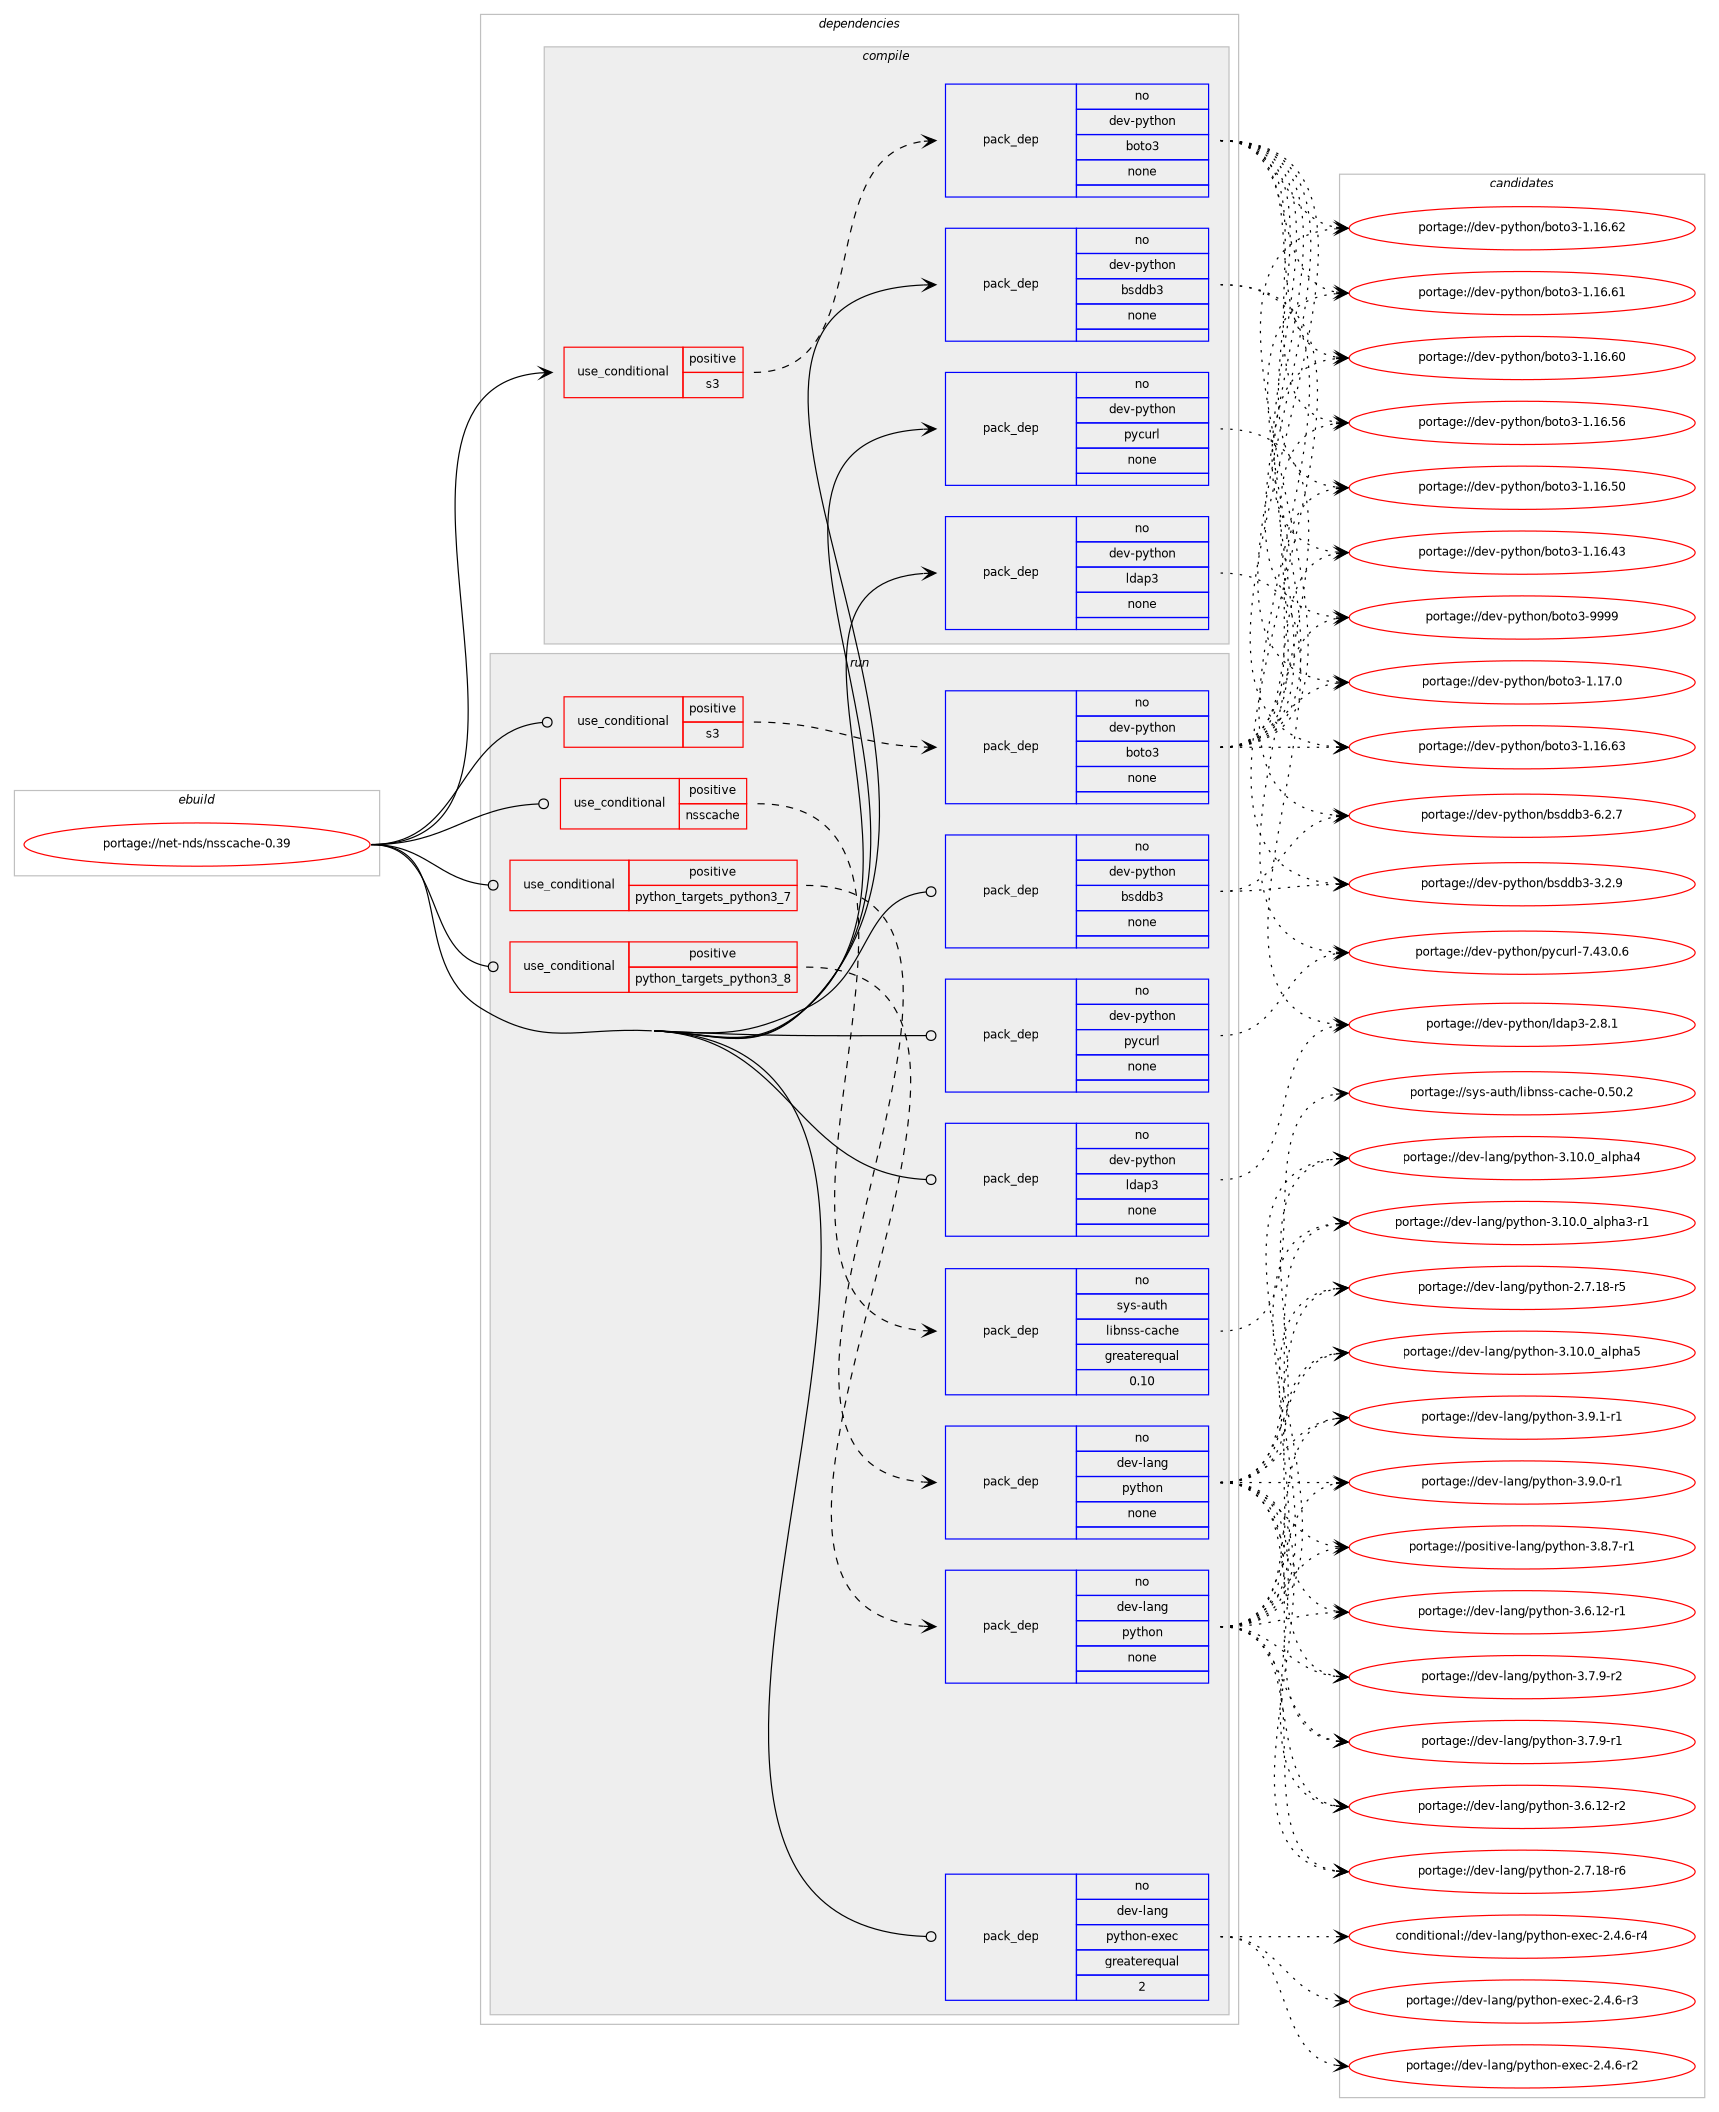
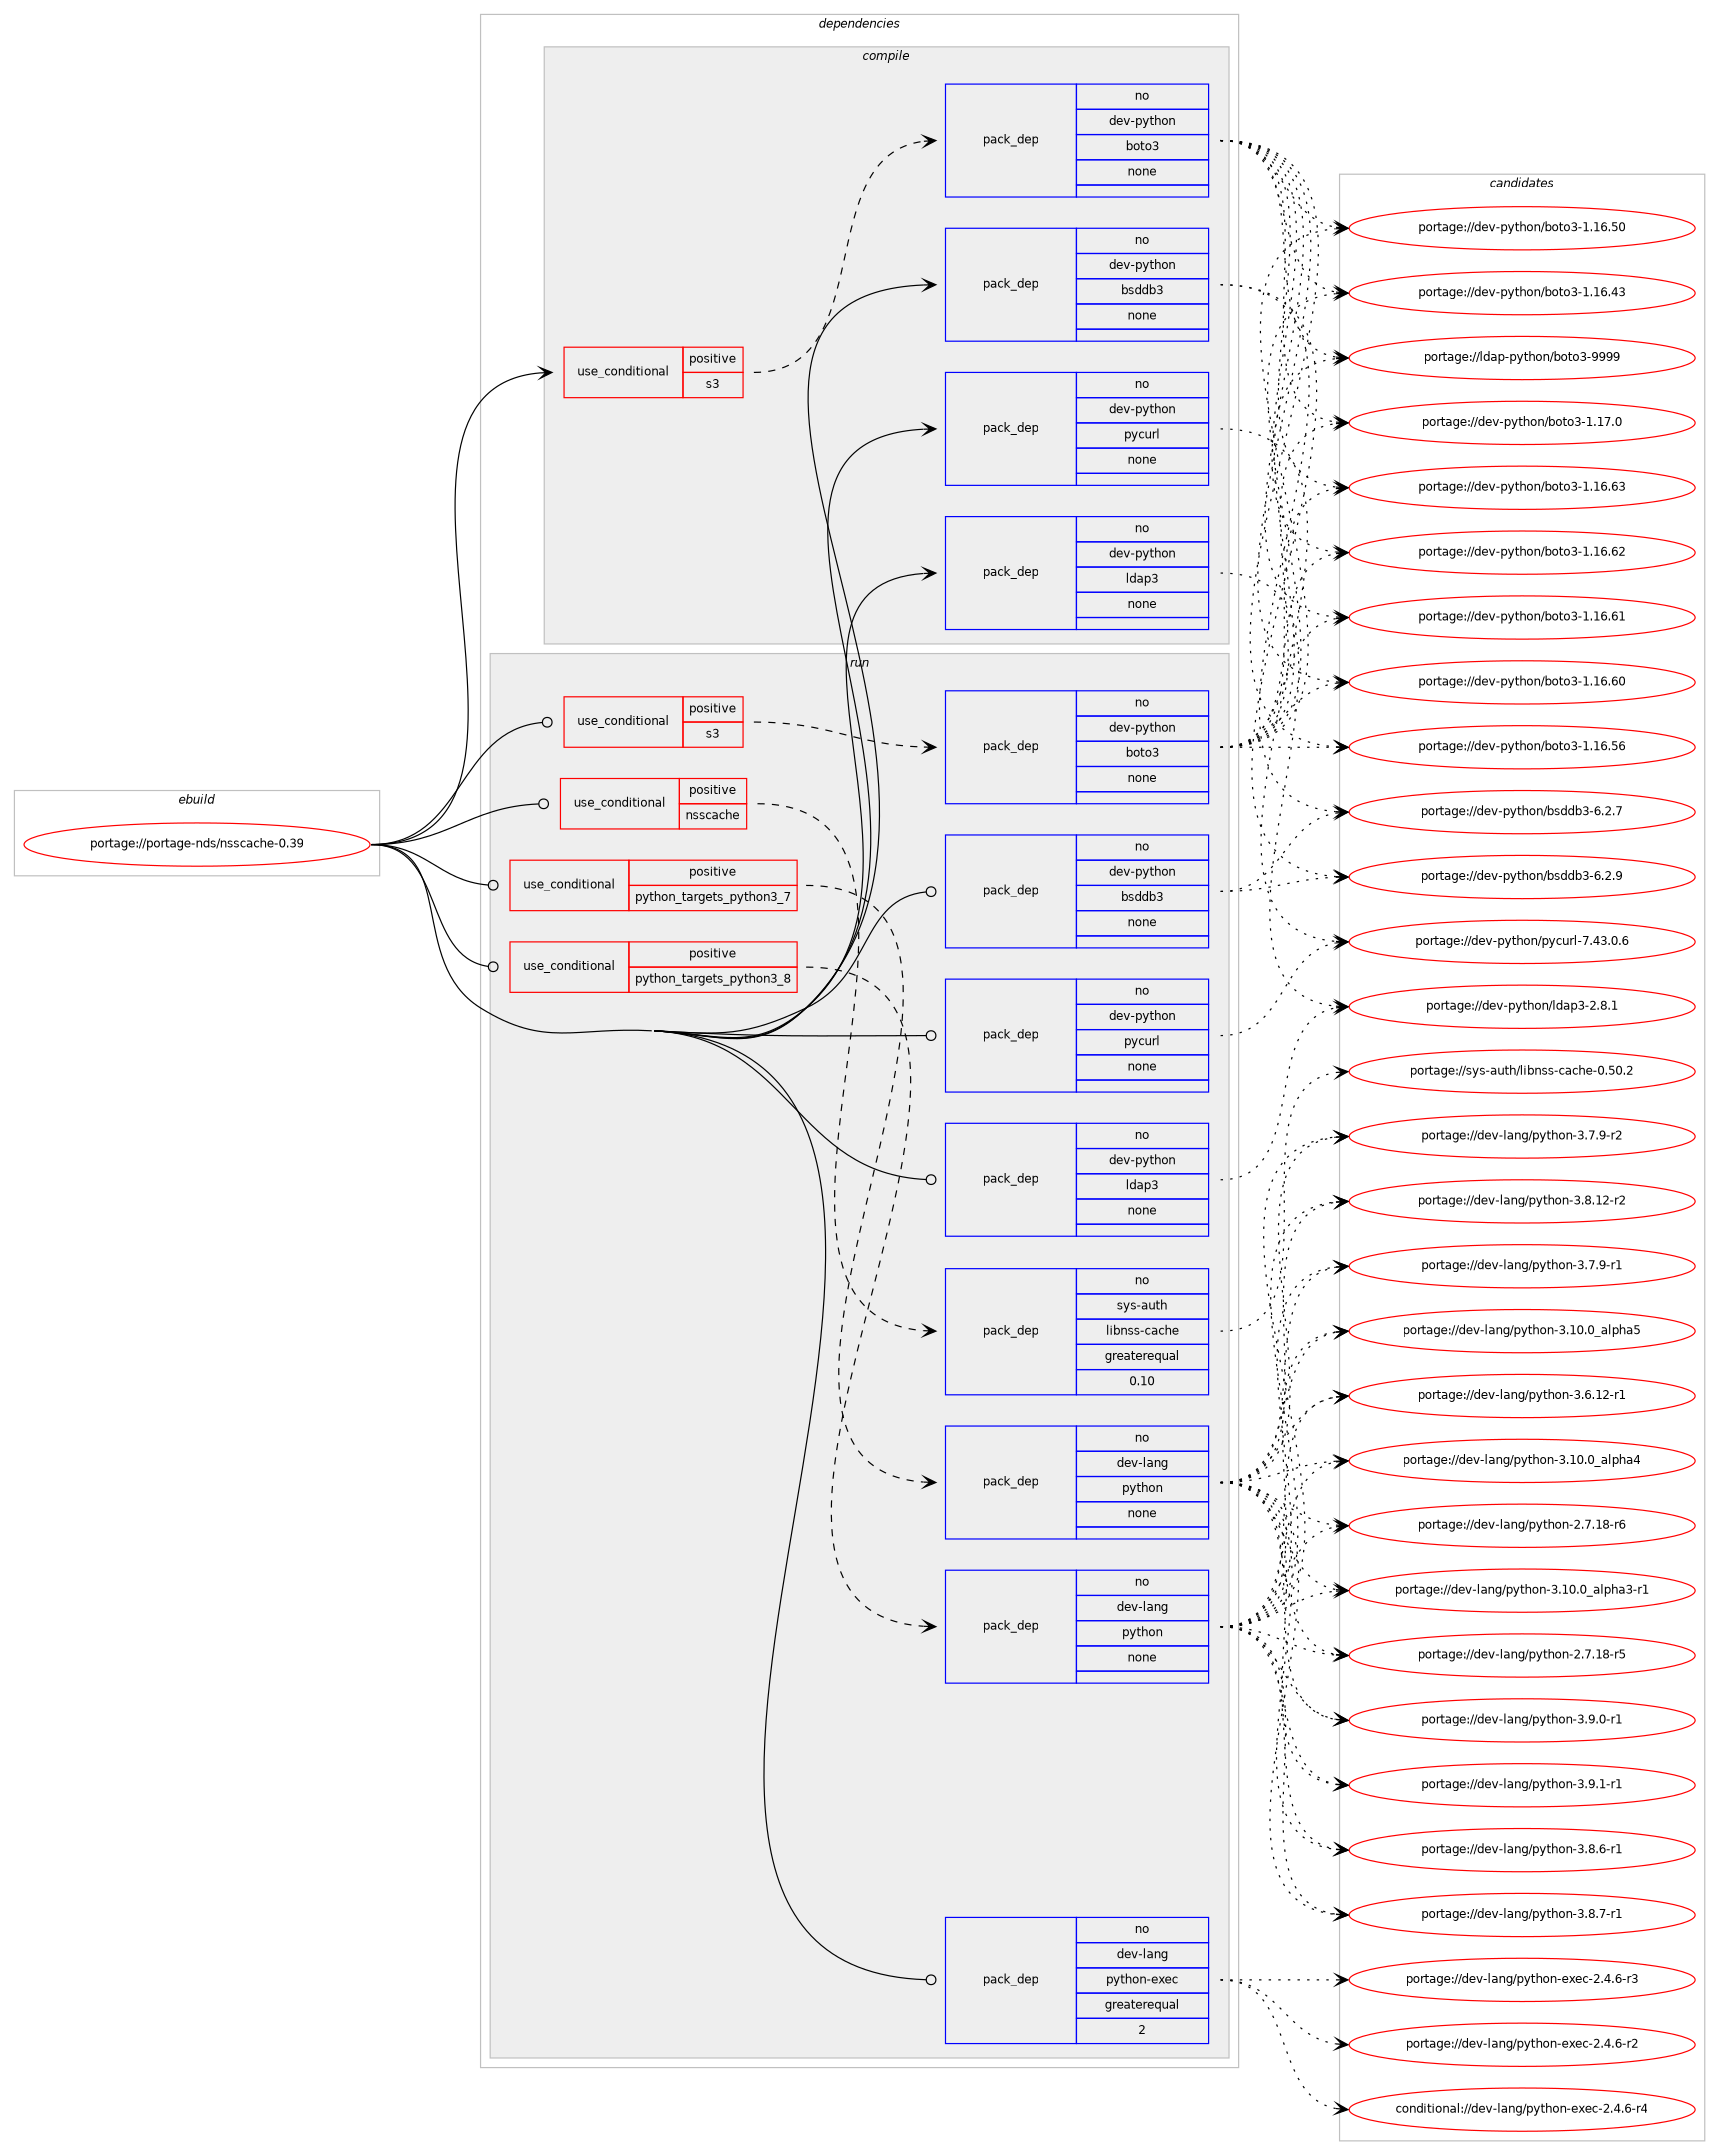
node "portage://dev-python/boto3-9999": label "portage://dev-python/boto3-9999" -> "portage://ldap-python/boto3-9999"
node "portage://net-nds/nsscache-0.39": label "portage://net-nds/nsscache-0.39" -> "portage://portage-nds/nsscache-0.39"
node "portage://dev-python/bsddb3-3.2.9": label "portage://dev-python/bsddb3-3.2.9" -> "portage://dev-python/bsddb3-6.2.9"
node "portage://positive-lang/python-3.8.7-r1": label "portage://positive-lang/python-3.8.7-r1" -> "portage://dev-lang/python-3.8.7-r1"
node "portage://dev-lang/python-3.6.12-r2": label "portage://dev-lang/python-3.6.12-r2" -> "portage://dev-lang/python-3.8.12-r2"
node "portage://dev-lang/python-3.8.6-r1": added
